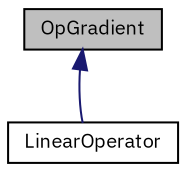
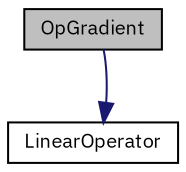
edge "LinearOperator" -> "OpGradient": reversed
